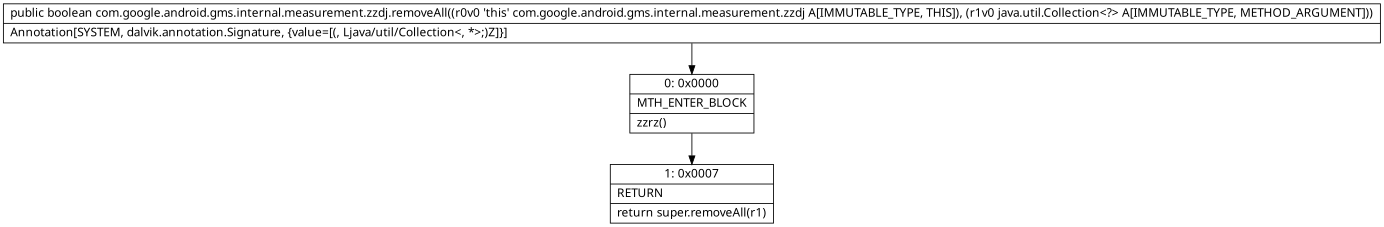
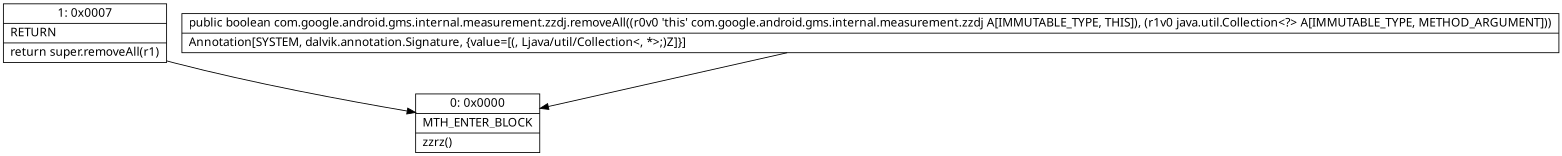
edge "0: 0x0000" -> "1: 0x0007": reversed
